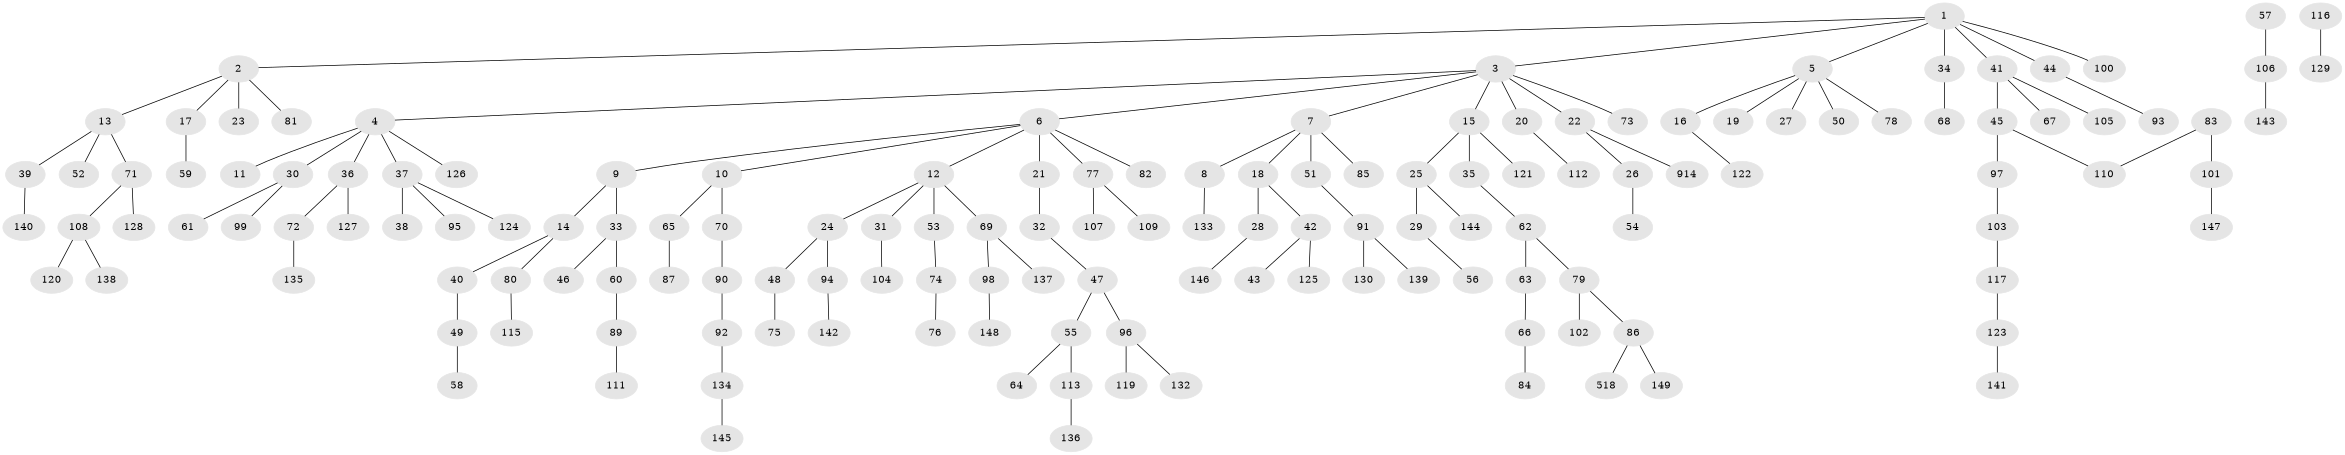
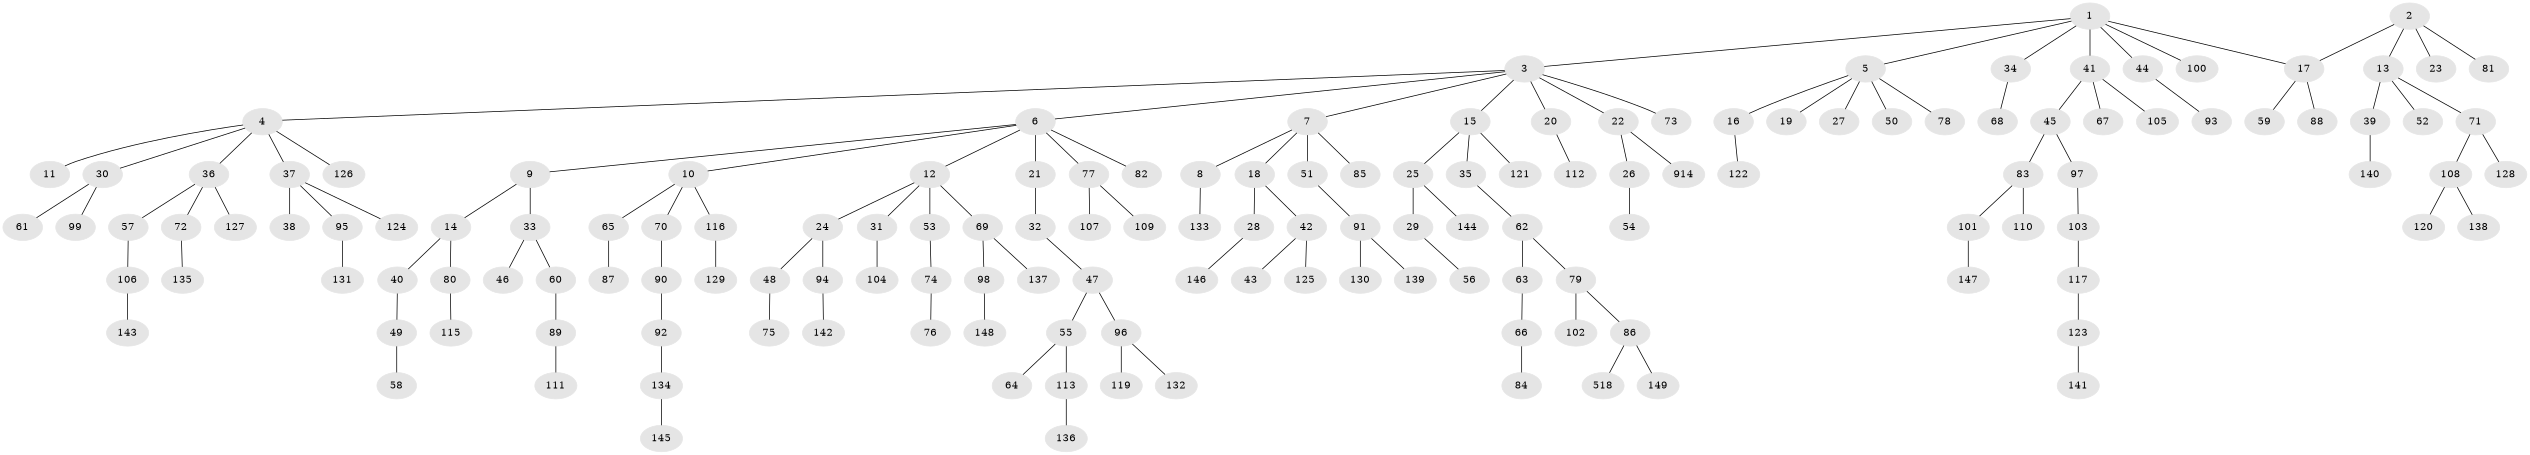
edge "1" -- "2": now "1" -- "17"
node "88": added
edge "45" -- "110": now "45" -- "83"
edge "36" -- "57": added
edge "10" -- "116": added
node "131": added
